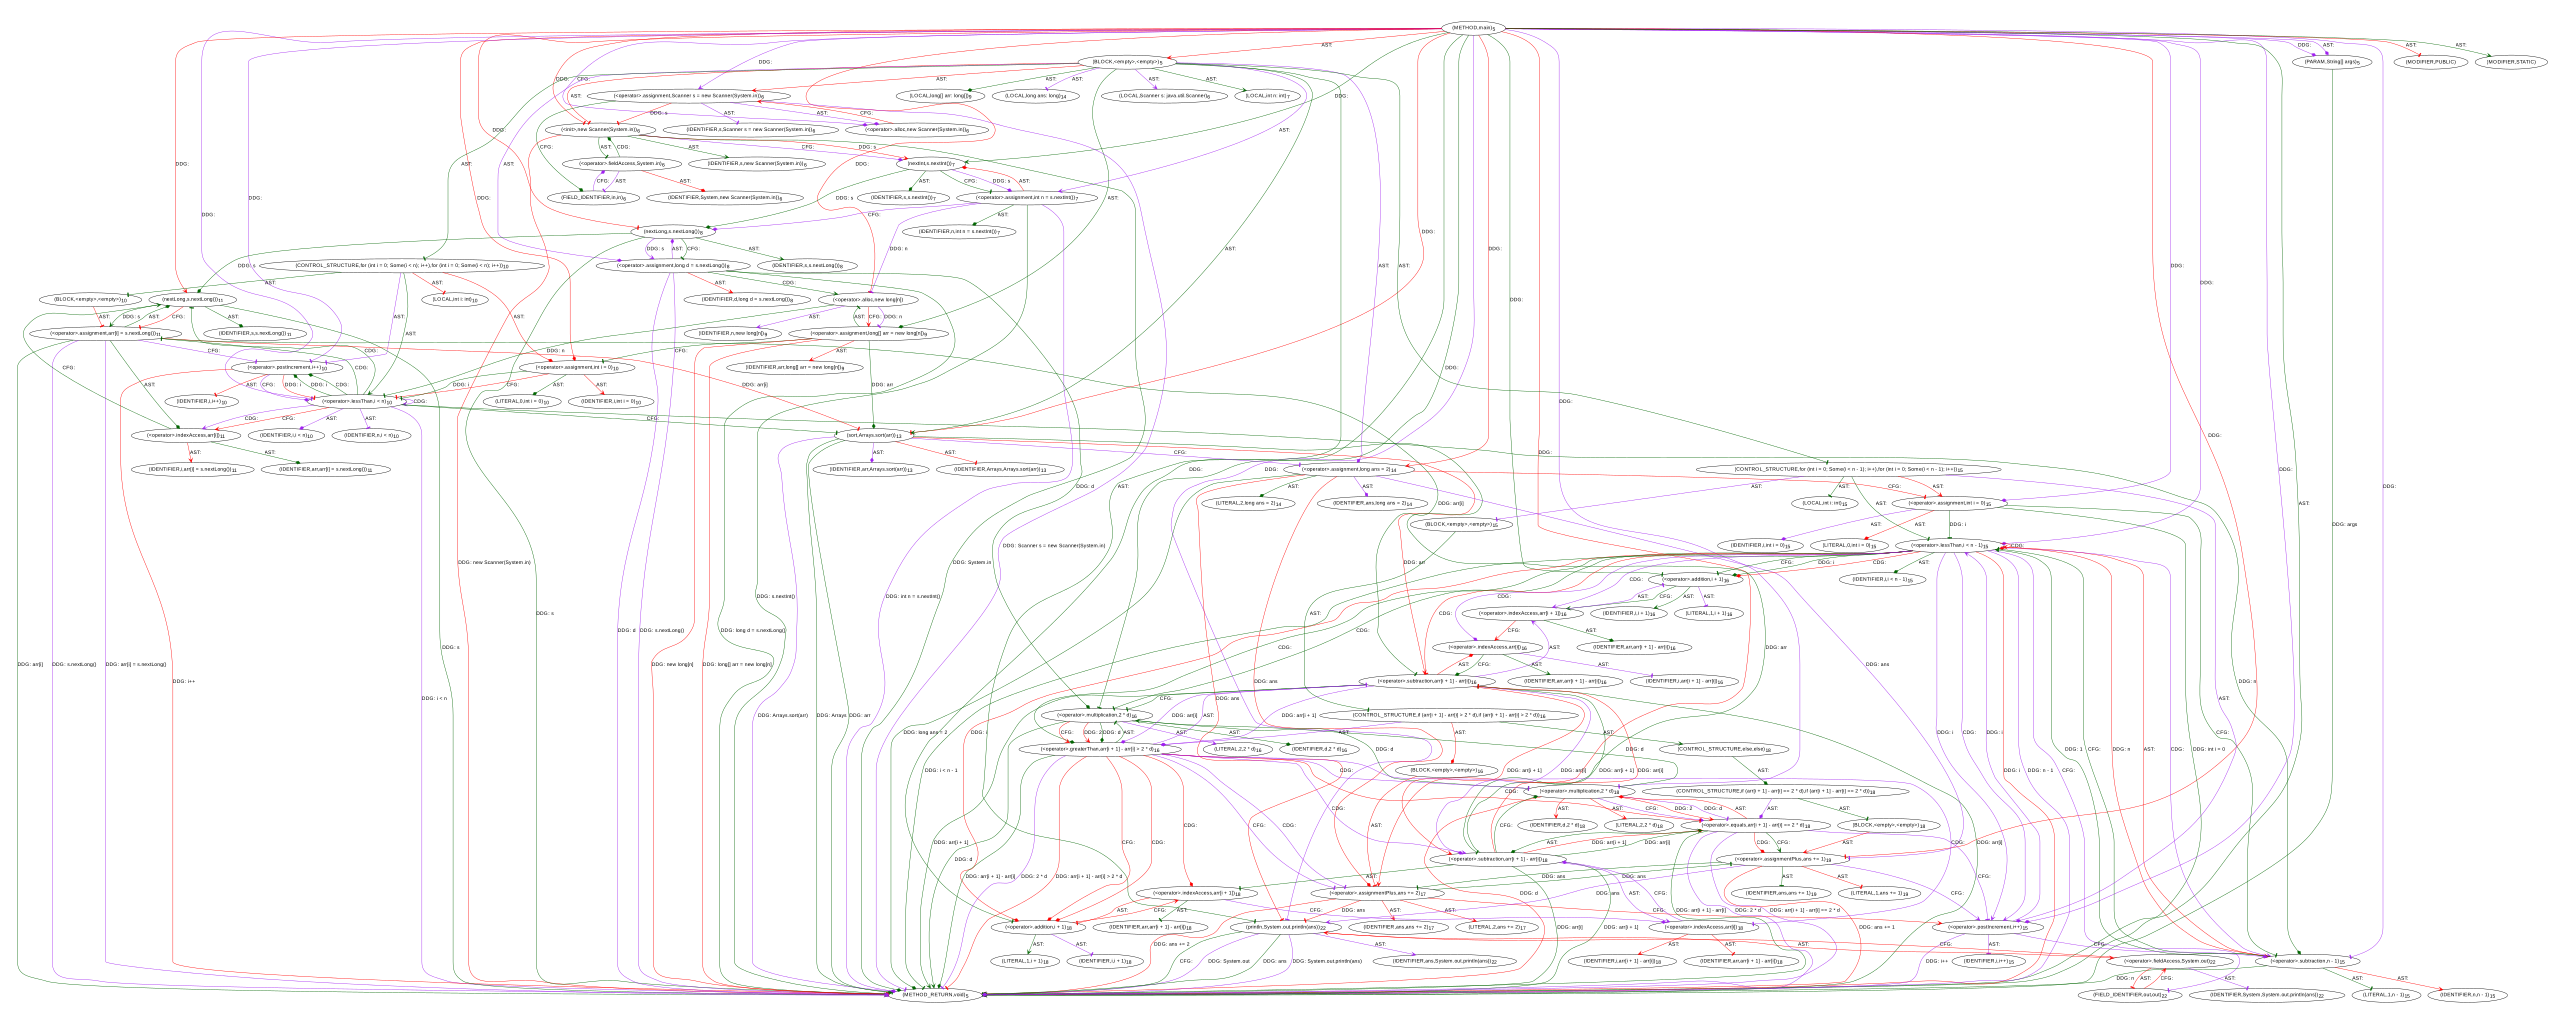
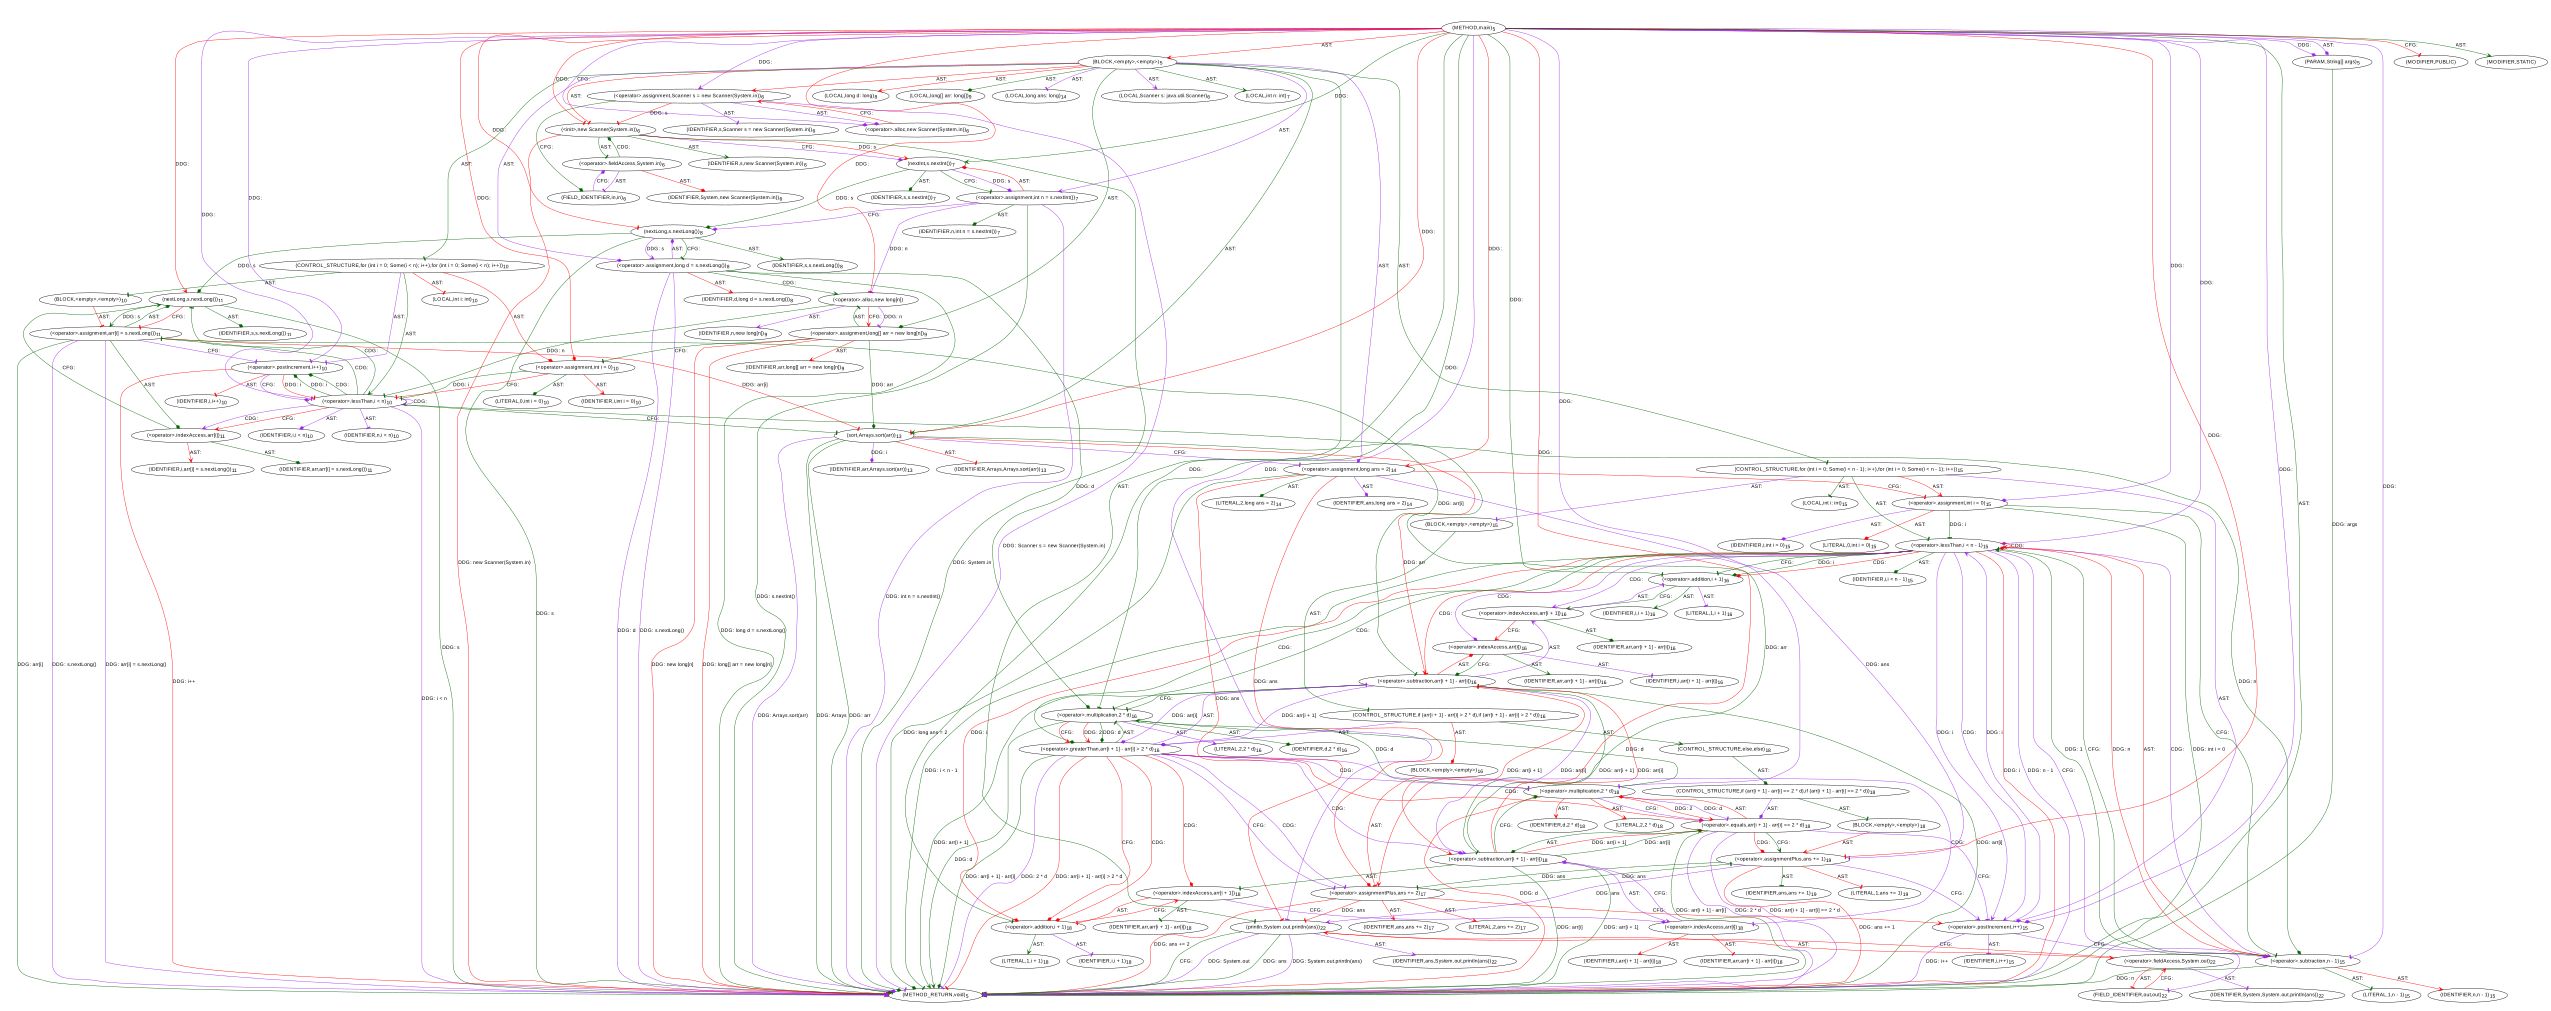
edge "(METHOD,main)" -> "(MODIFIER,PUBLIC)": label "AST: " -> "CFG: "
node "(LOCAL,long d: long)": added
edge "(sort,Arrays.sort(arr))" -> "(IDENTIFIER,arr,Arrays.sort(arr))": label "AST: " -> "DDG: i"
